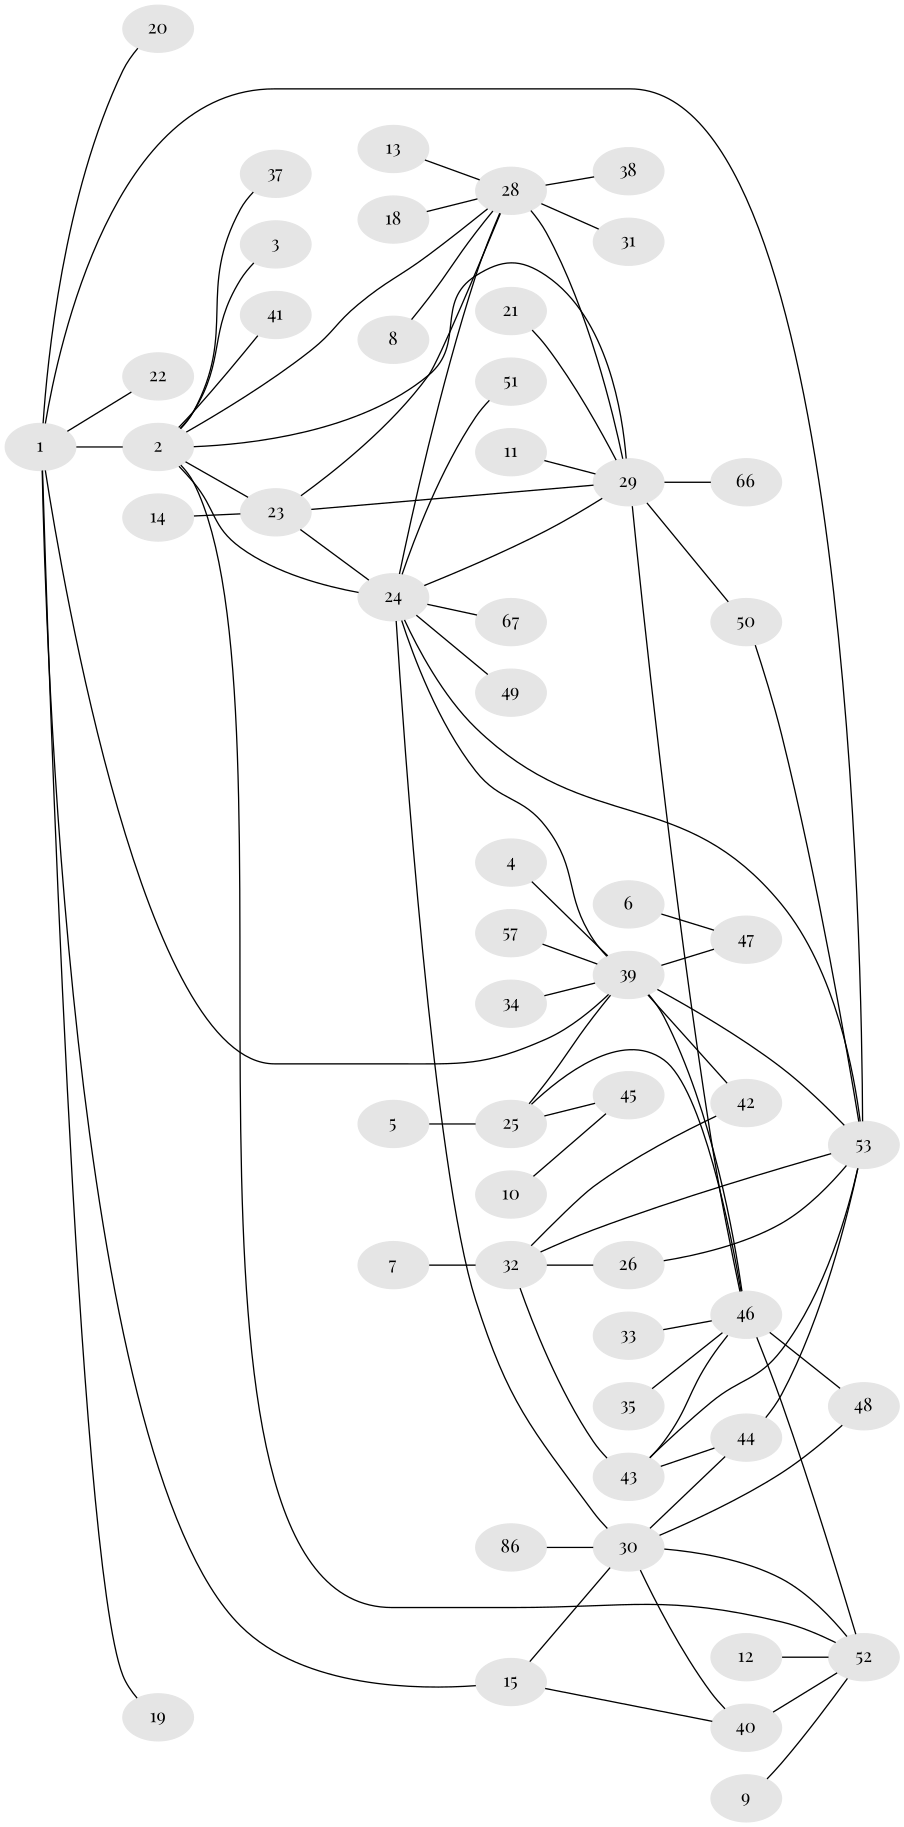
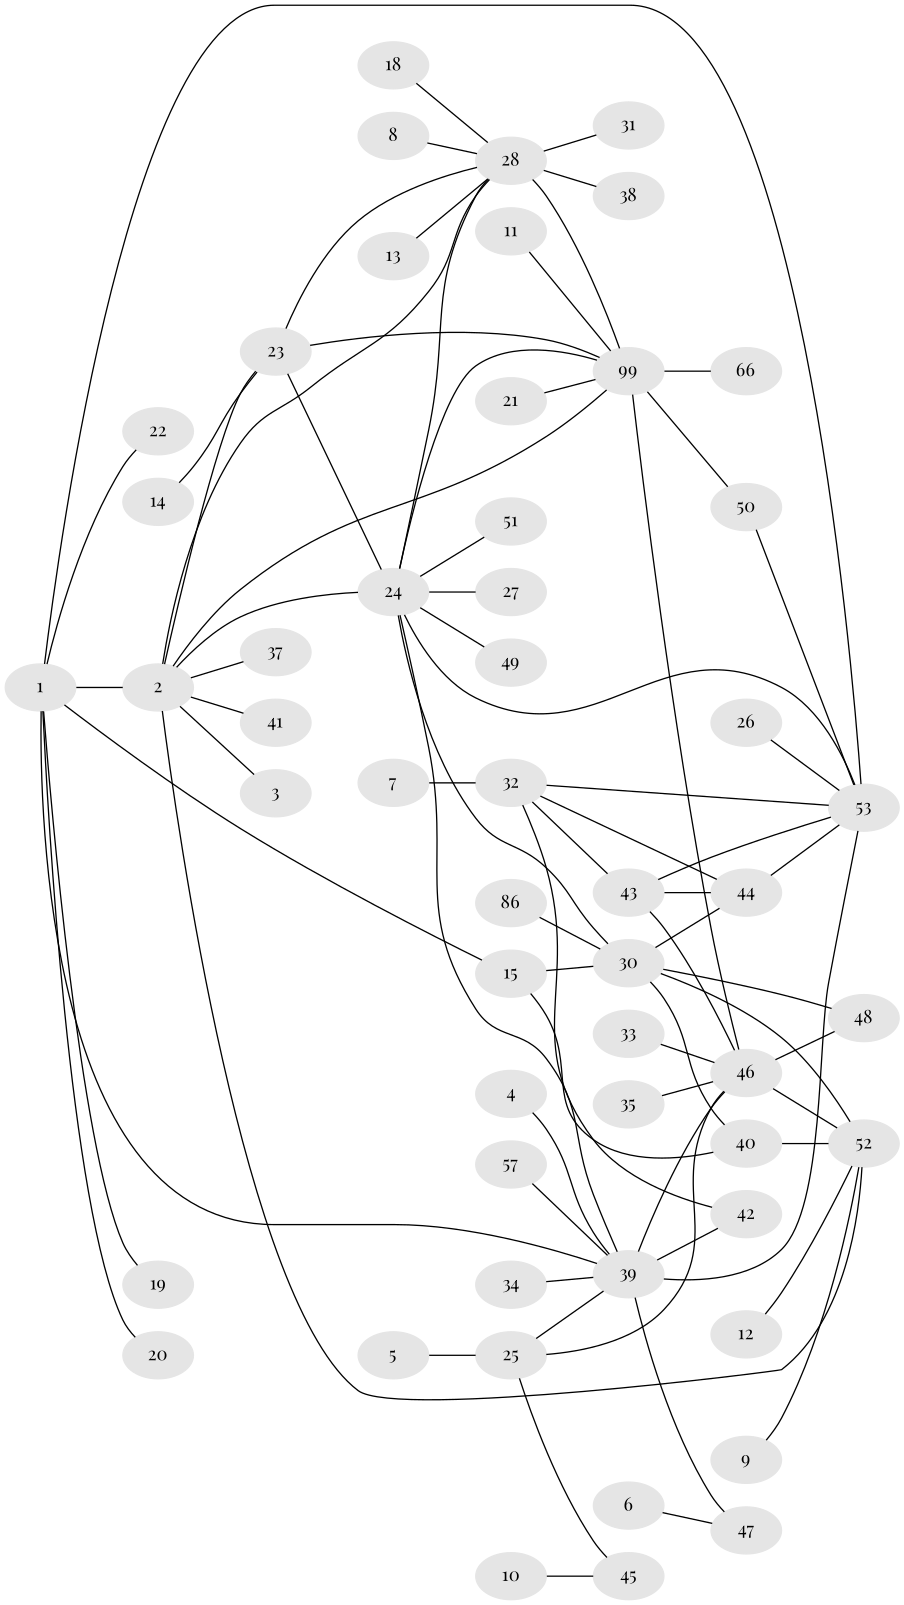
node "29": label "29" -> "99"
node "67": label "67" -> "27"
edge "32" -- "26": now "32" -- "44"
